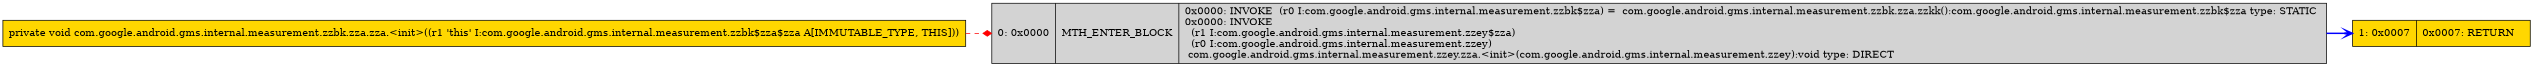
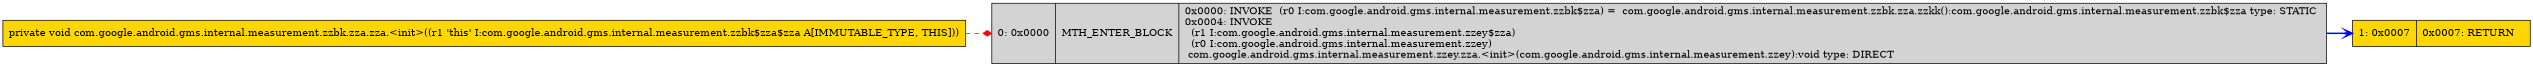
node "0: 0x0000": text "0x0000: INVOKE" -> "0x0004: INVOKE"
